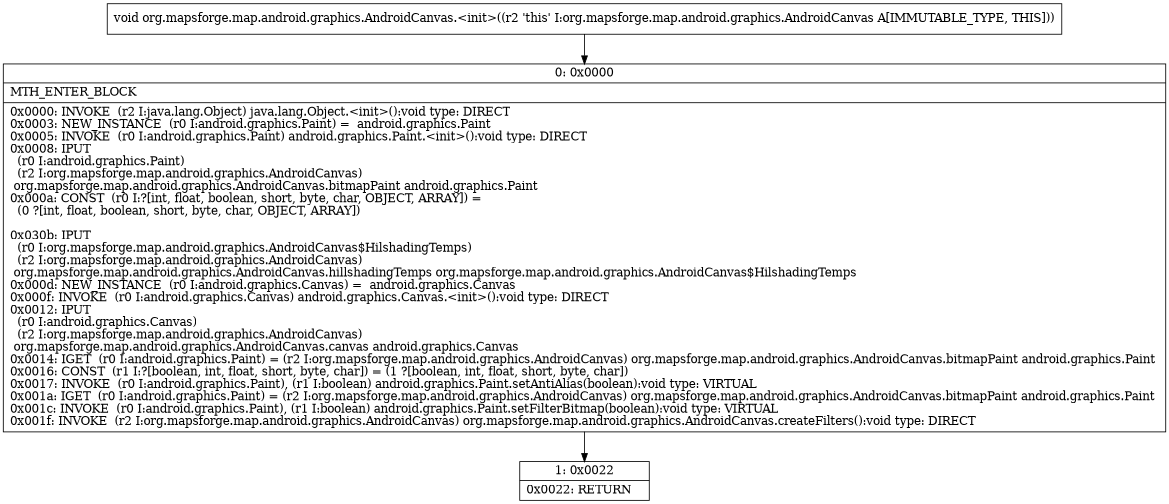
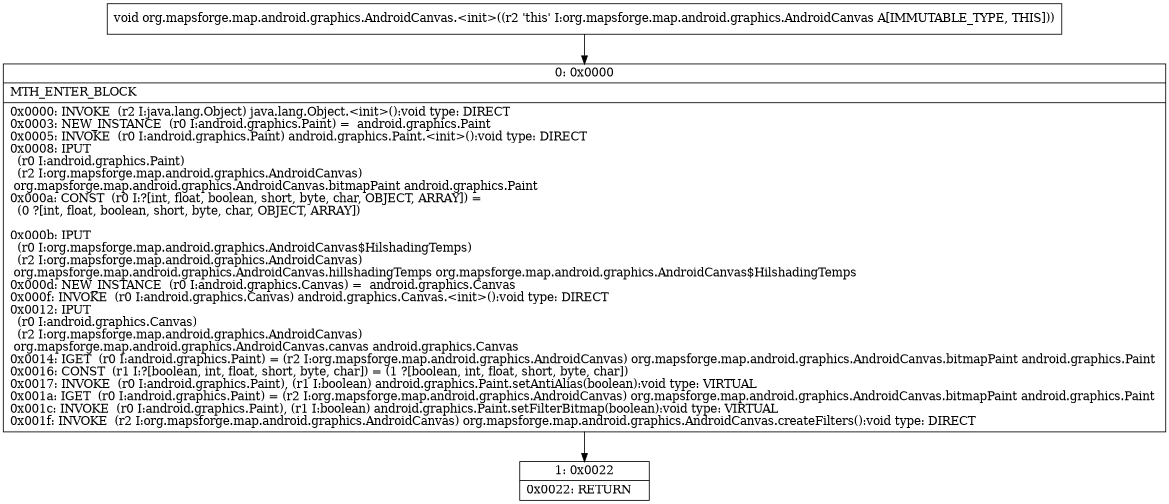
node "0: 0x0000": text "0x030b: IPUT" -> "0x000b: IPUT"
